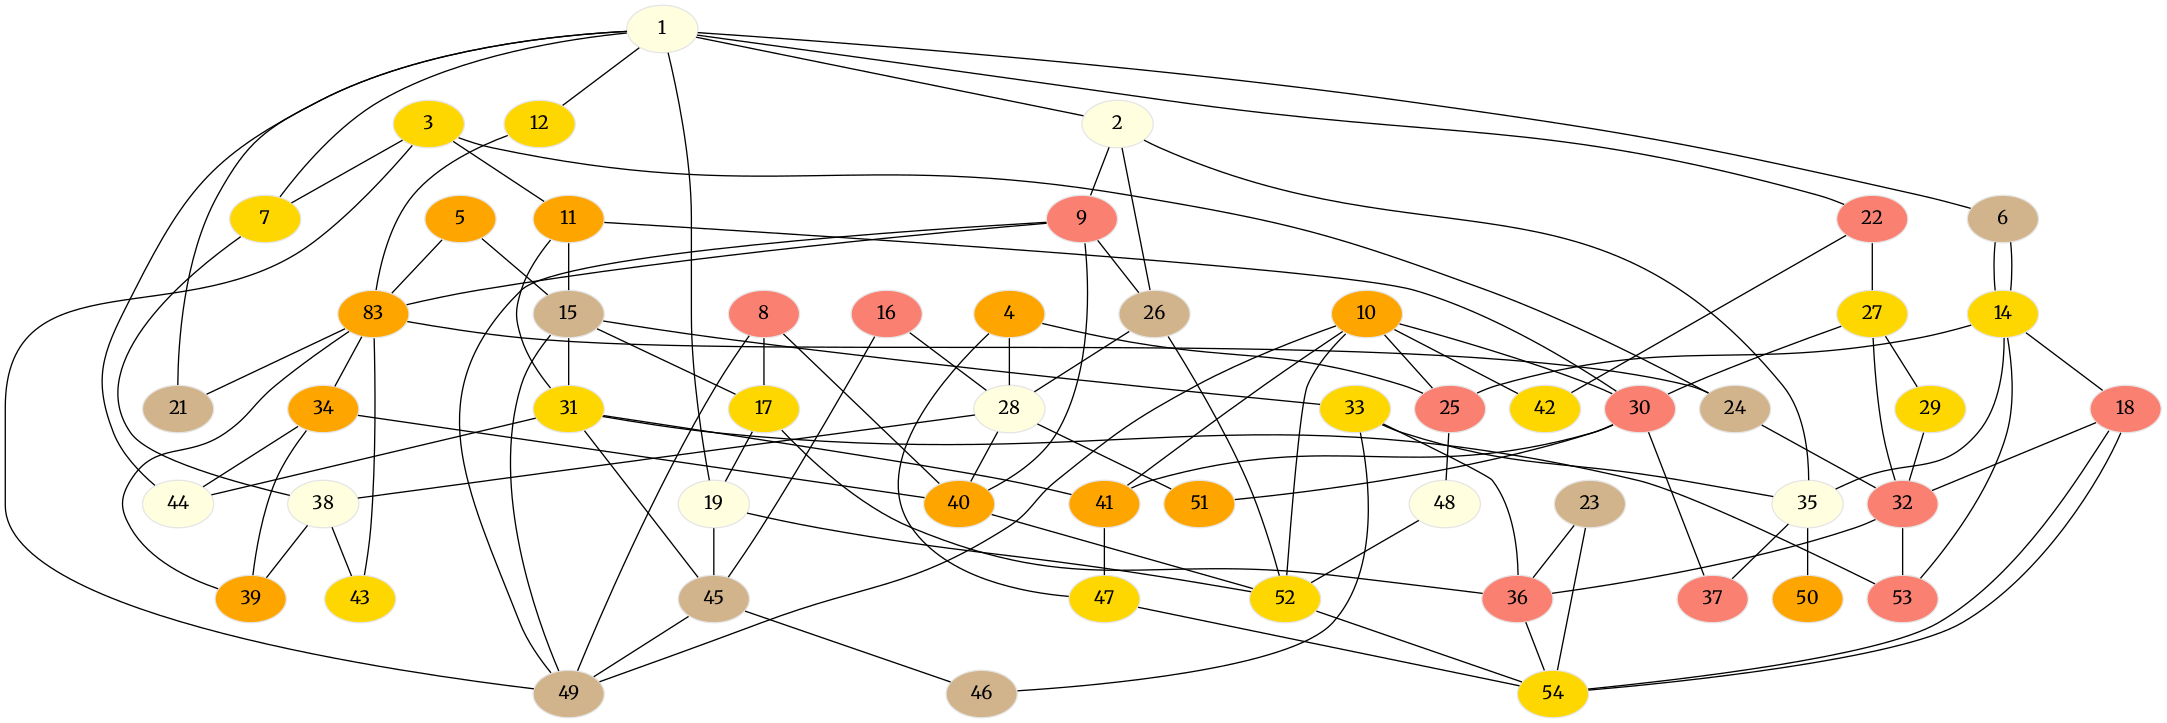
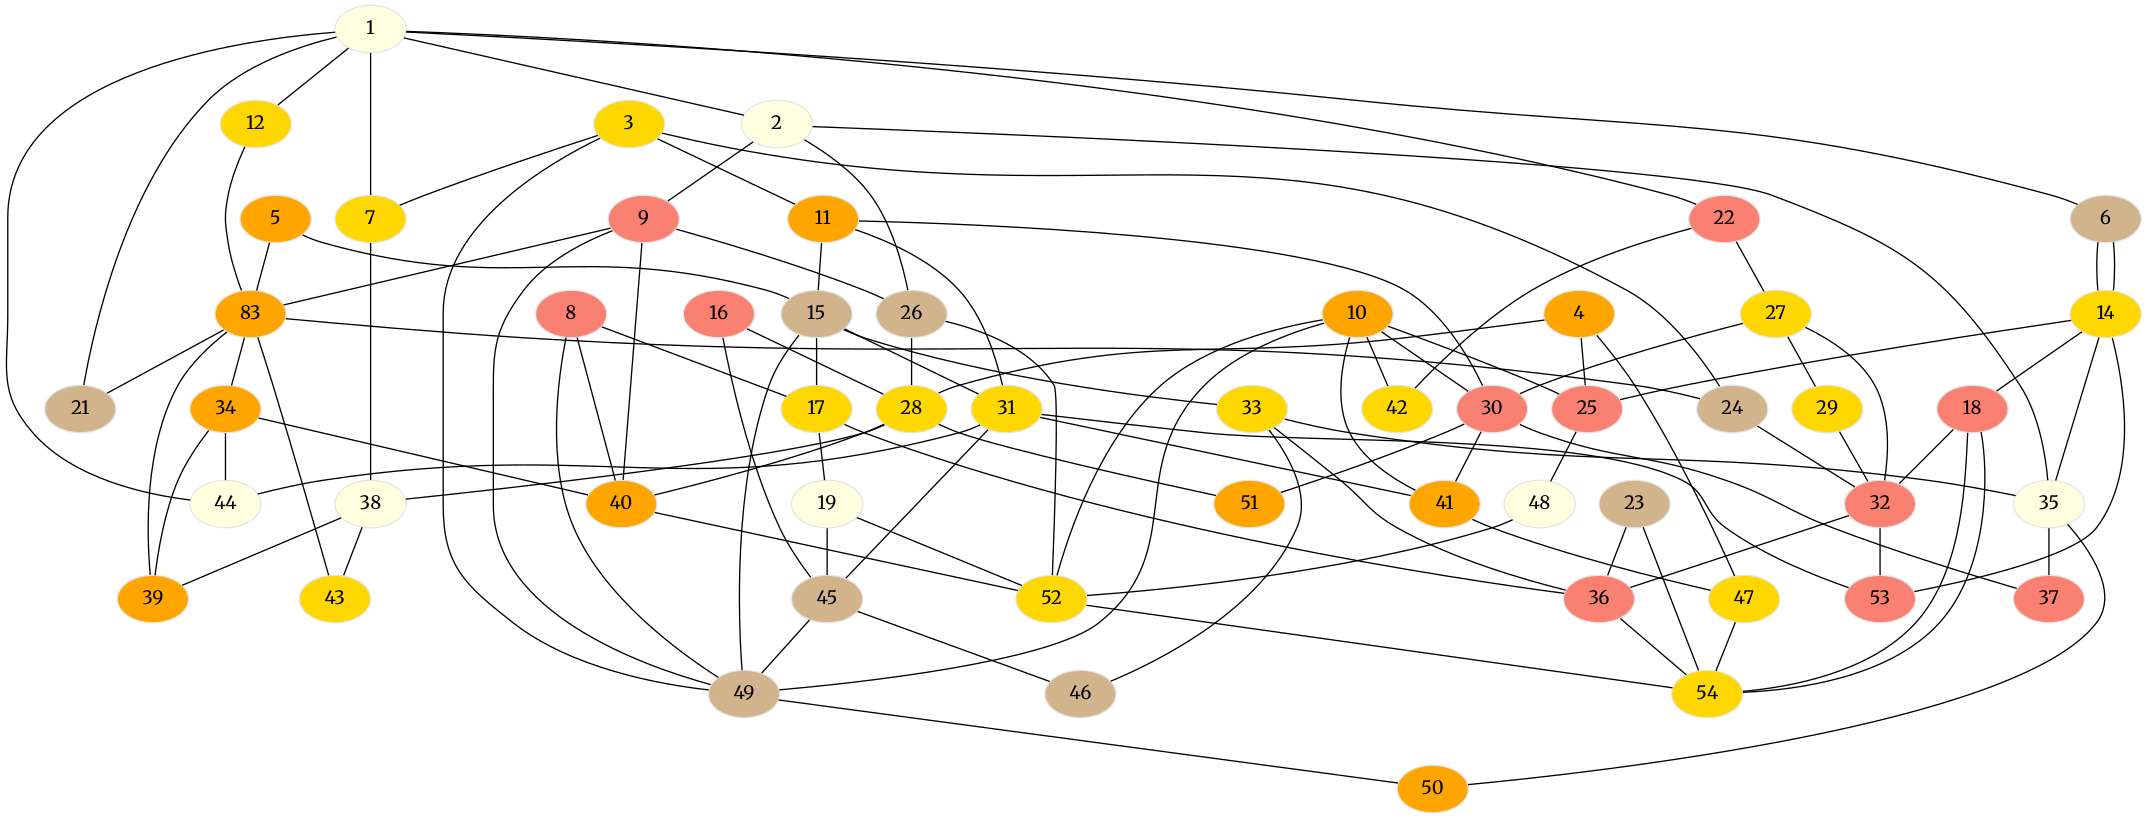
edge "1" -- "19": removed
node "28": fillcolor lightyellow -> gold
edge "49" -- "50": added
